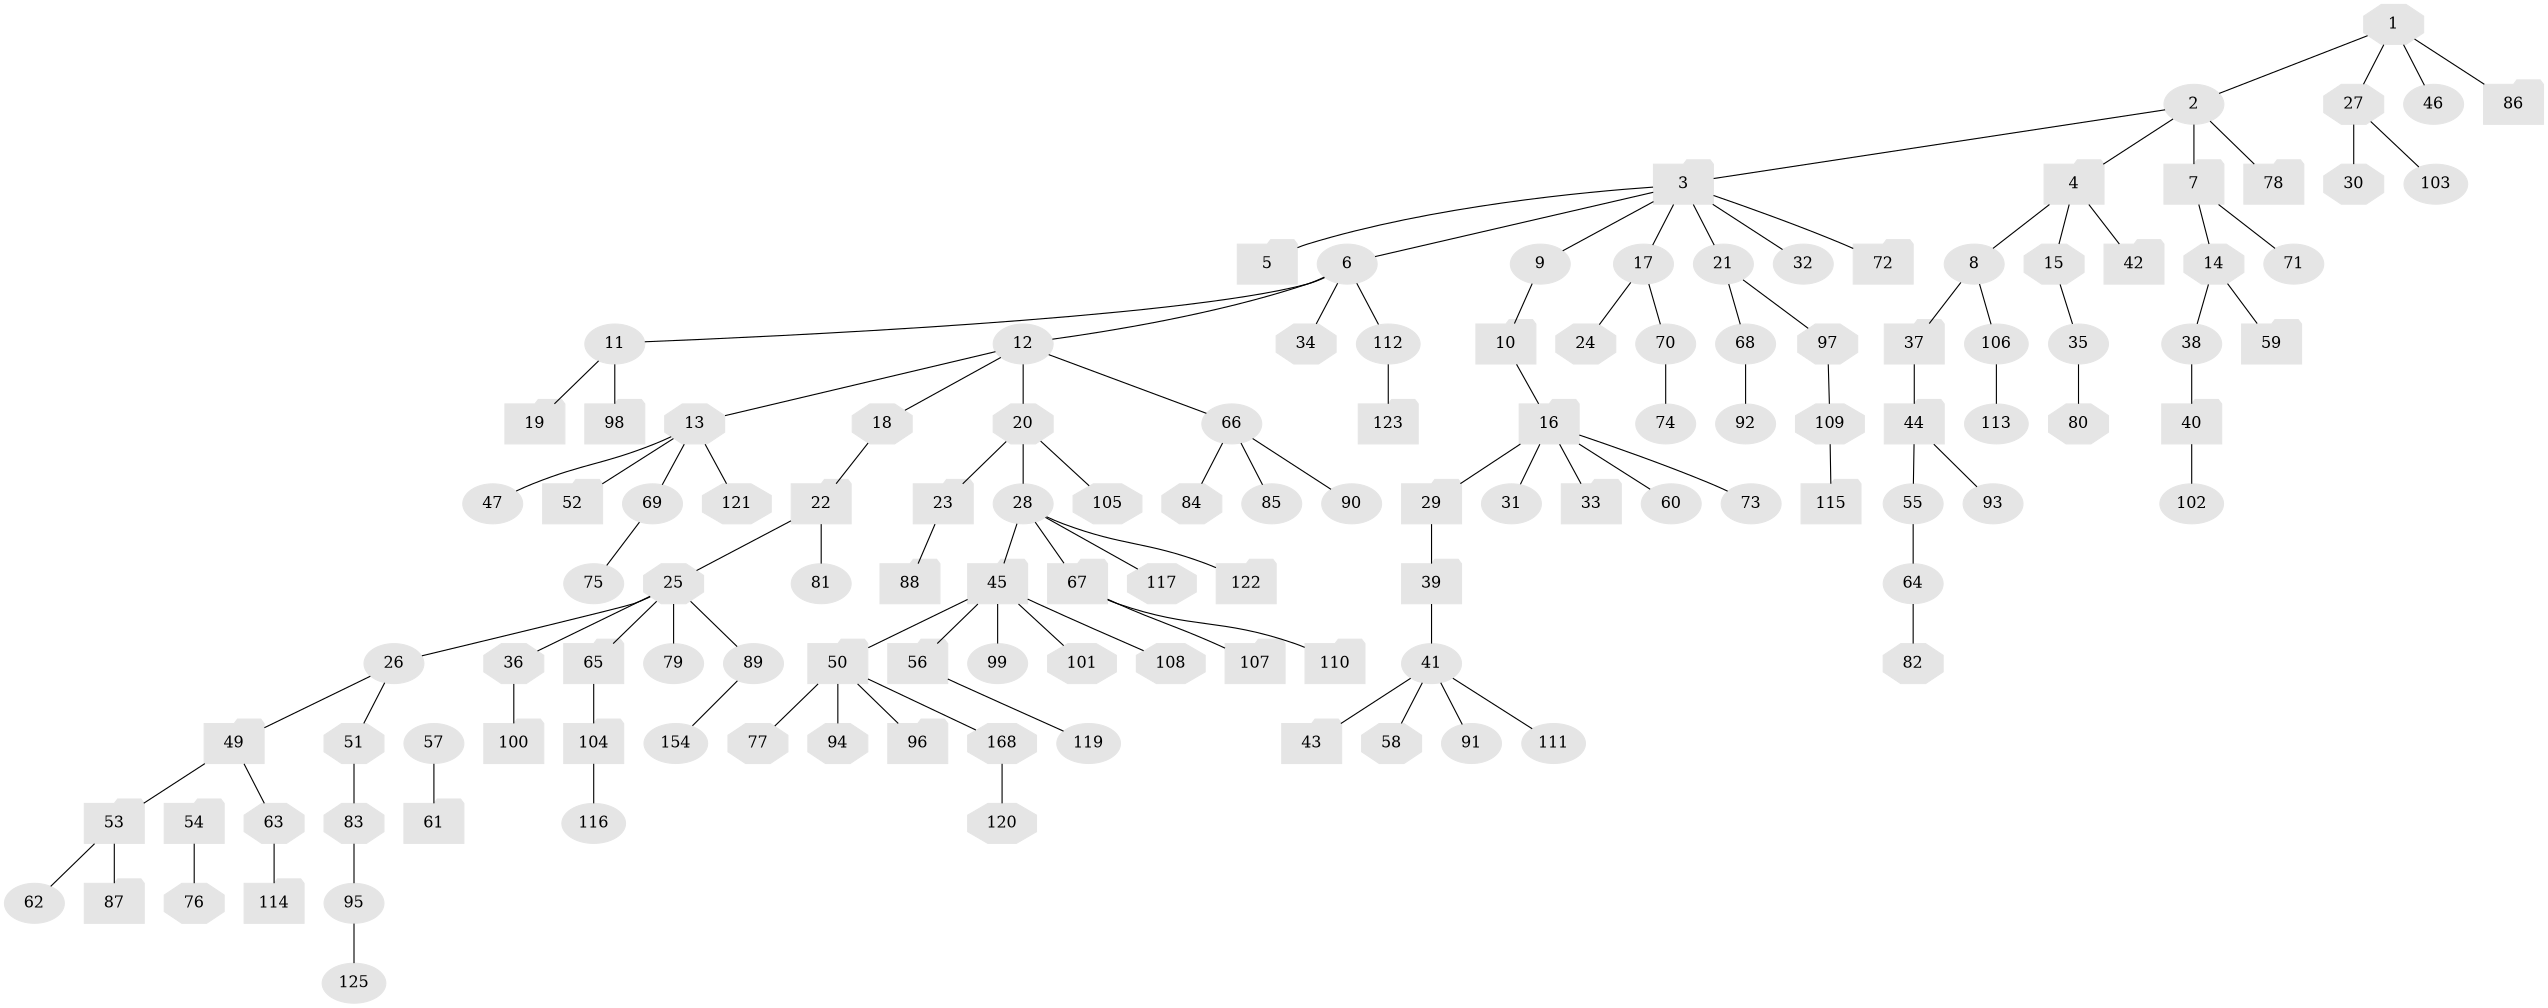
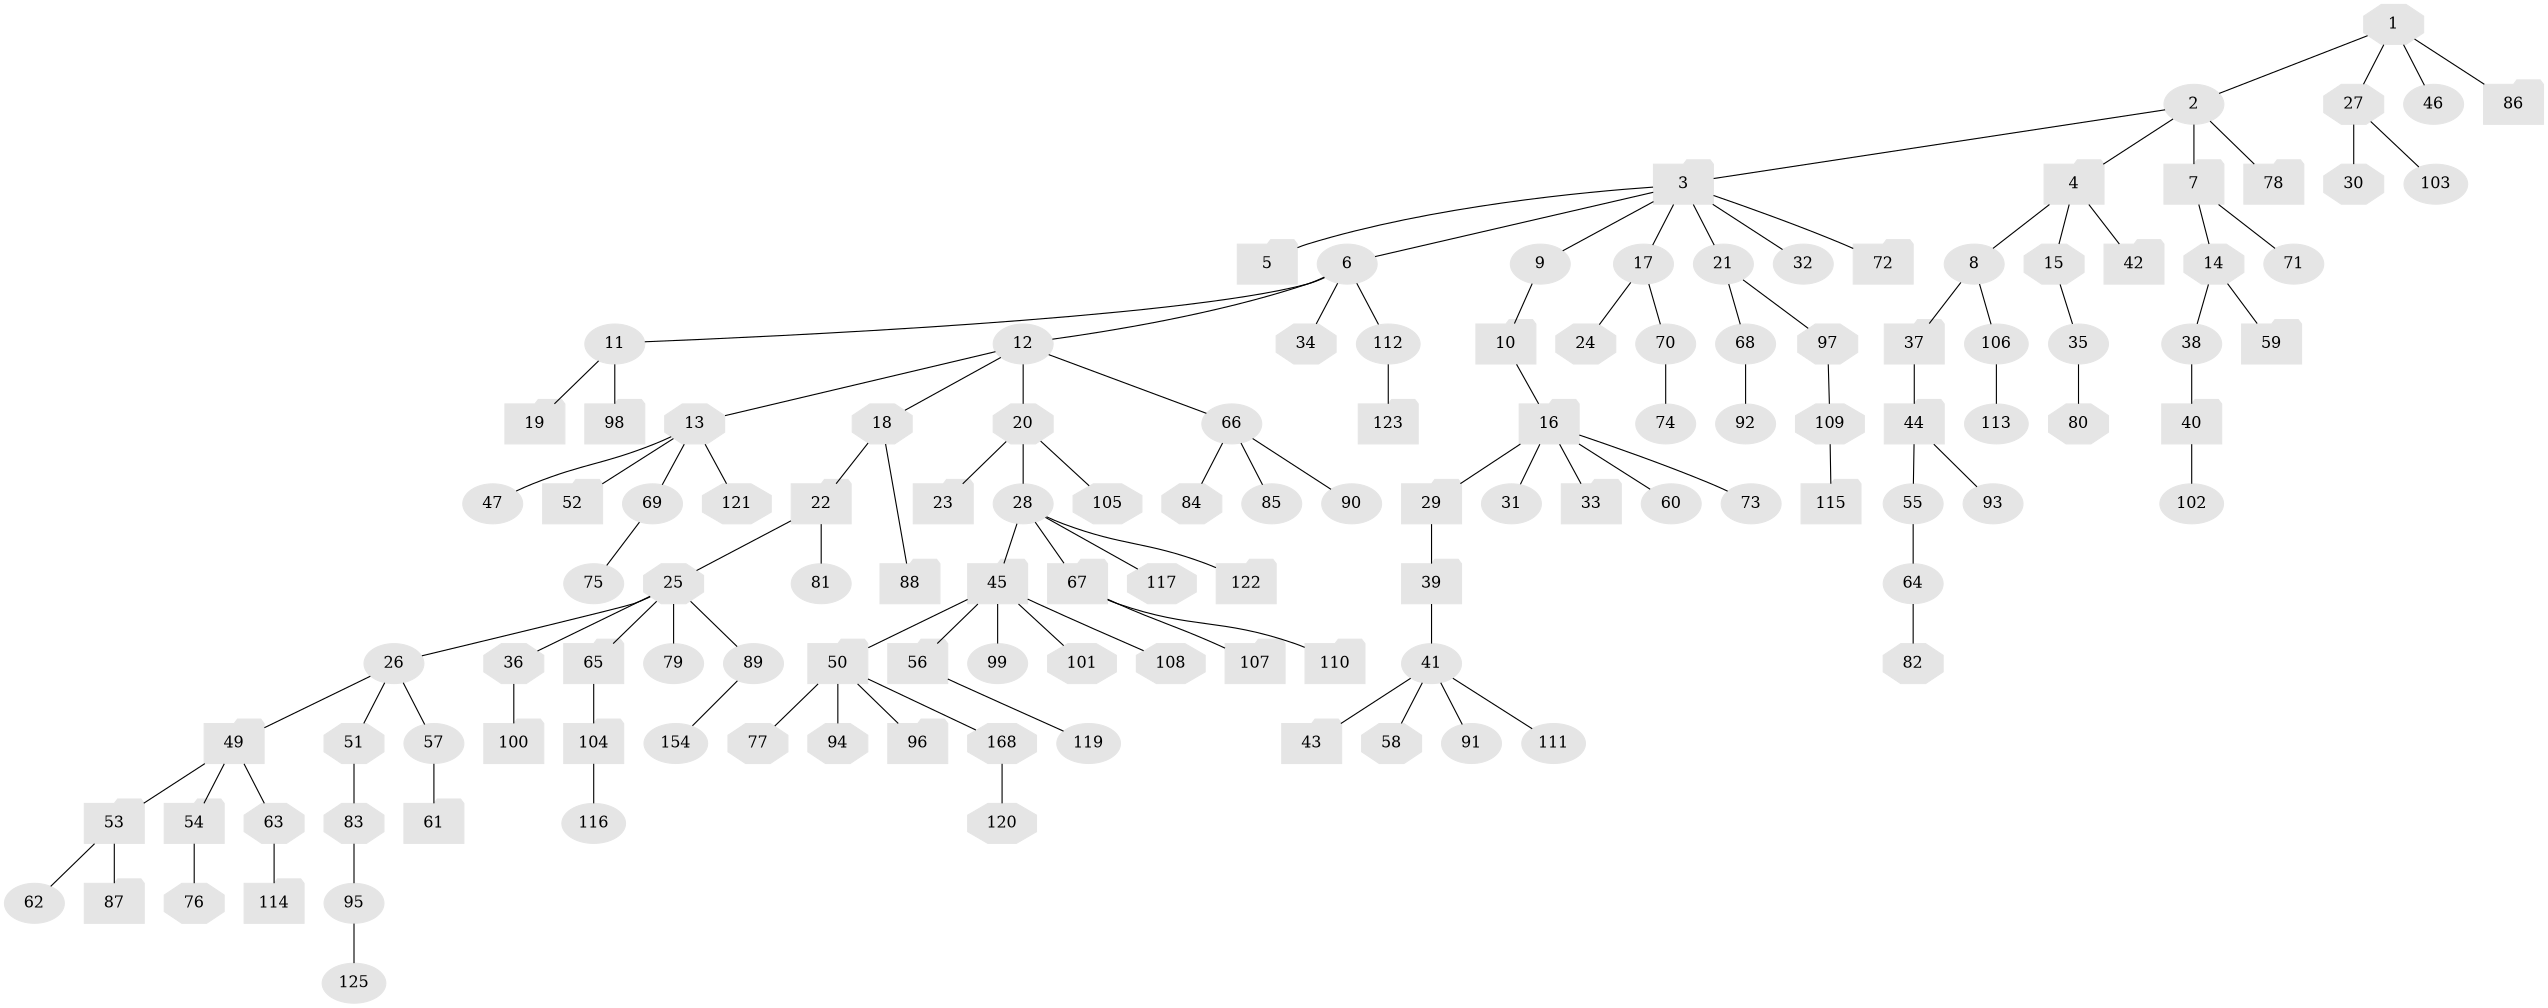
edge "23" -- "88": now "18" -- "88"
edge "26" -- "57": added
edge "49" -- "54": added
